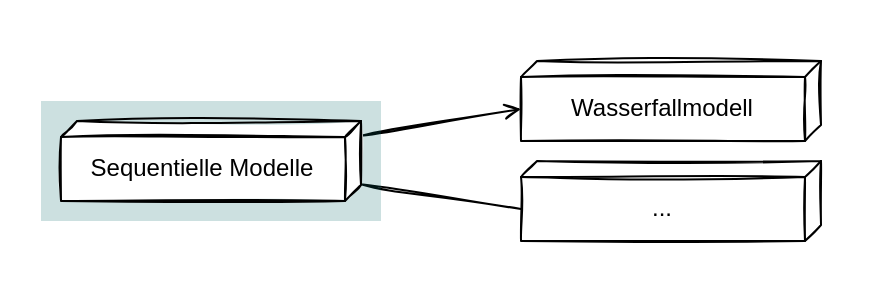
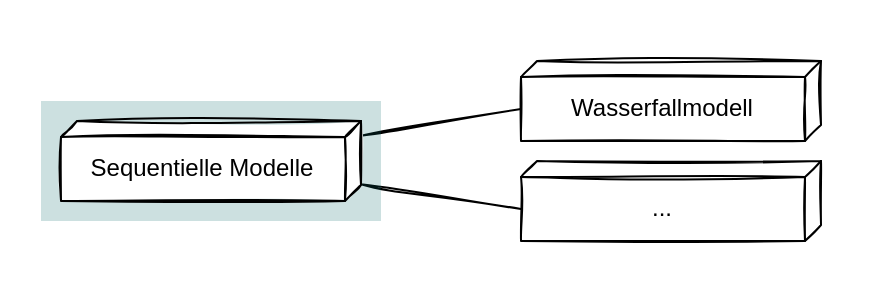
edge "Sequentielle Modelle" -> "Wasserfallmodell": arrowhead open -> none
